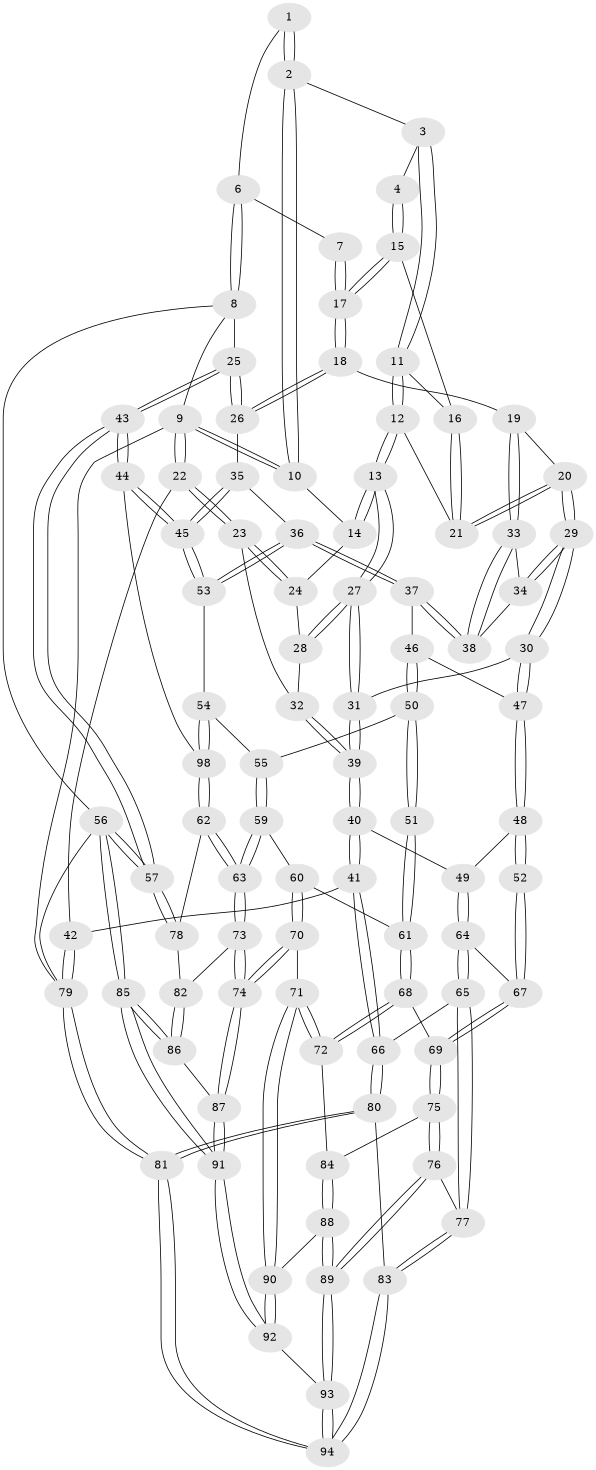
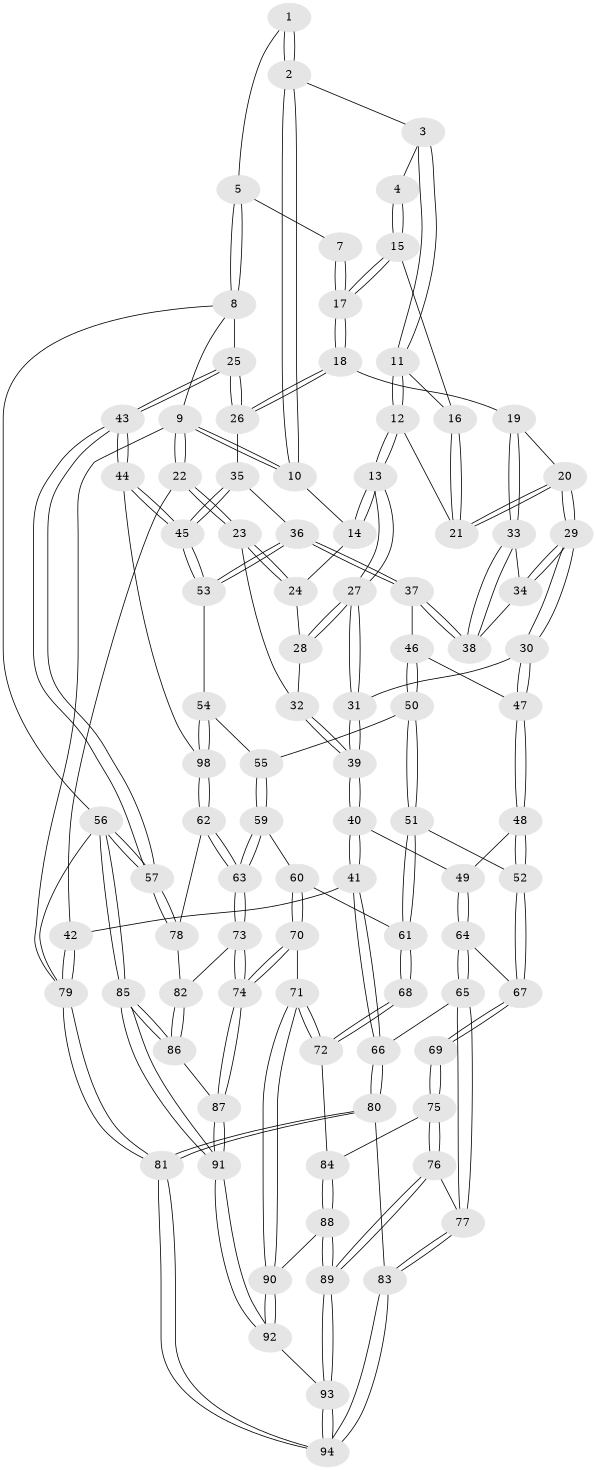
node "6": label "6" -> "5"
edge "51" -- "52": added
edge "68" -- "69": removed
